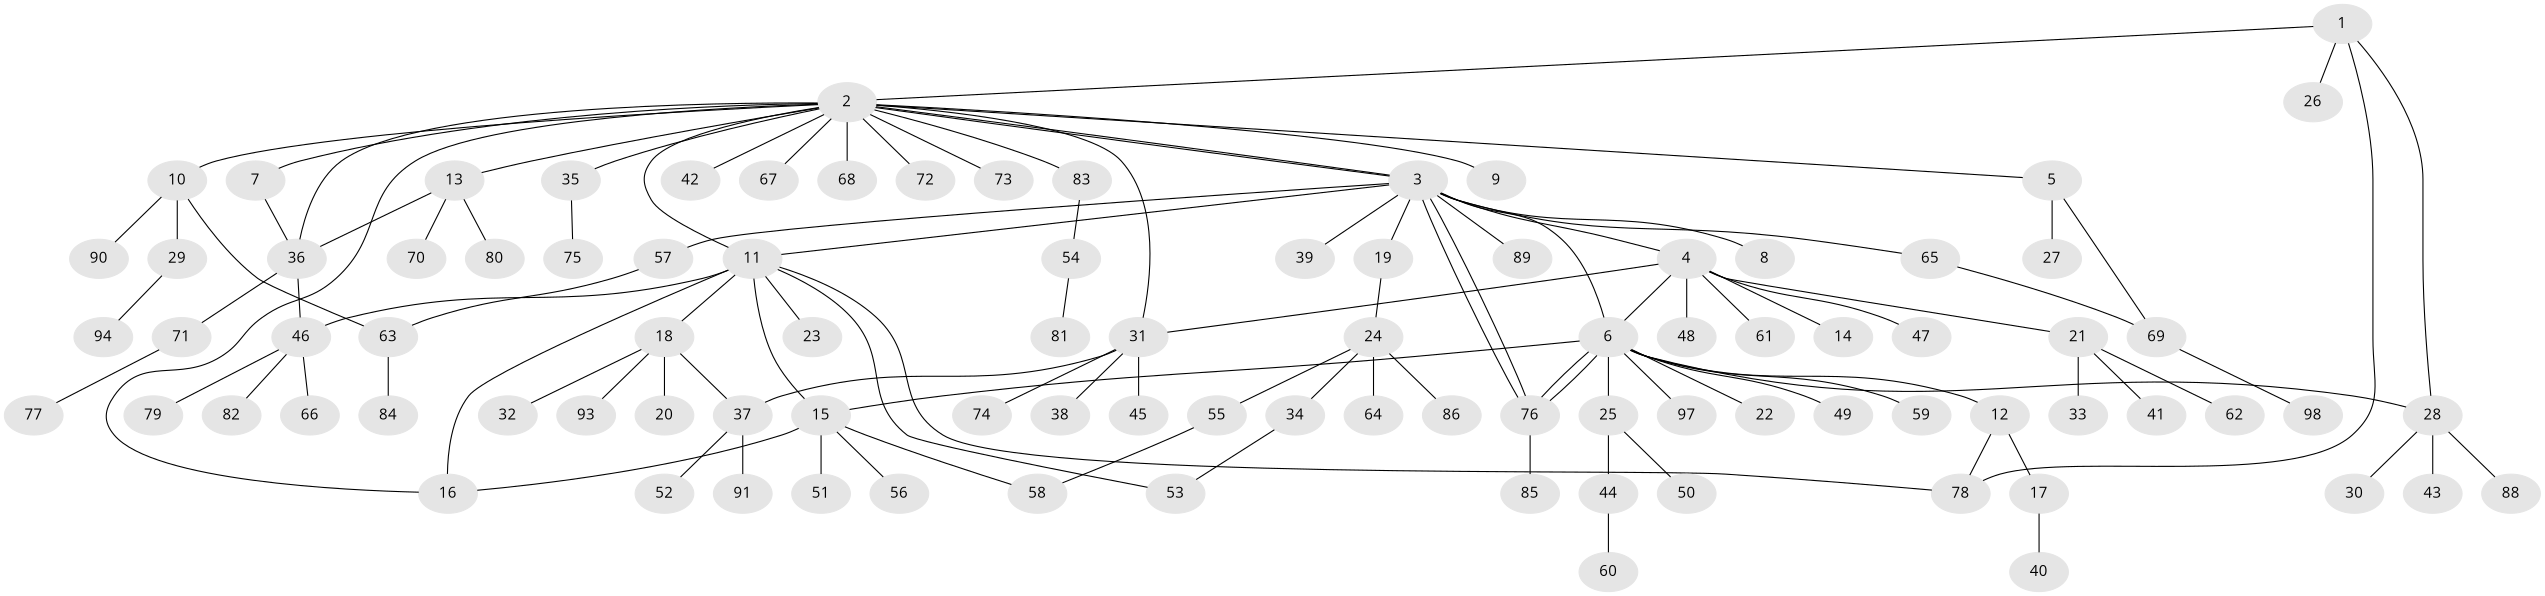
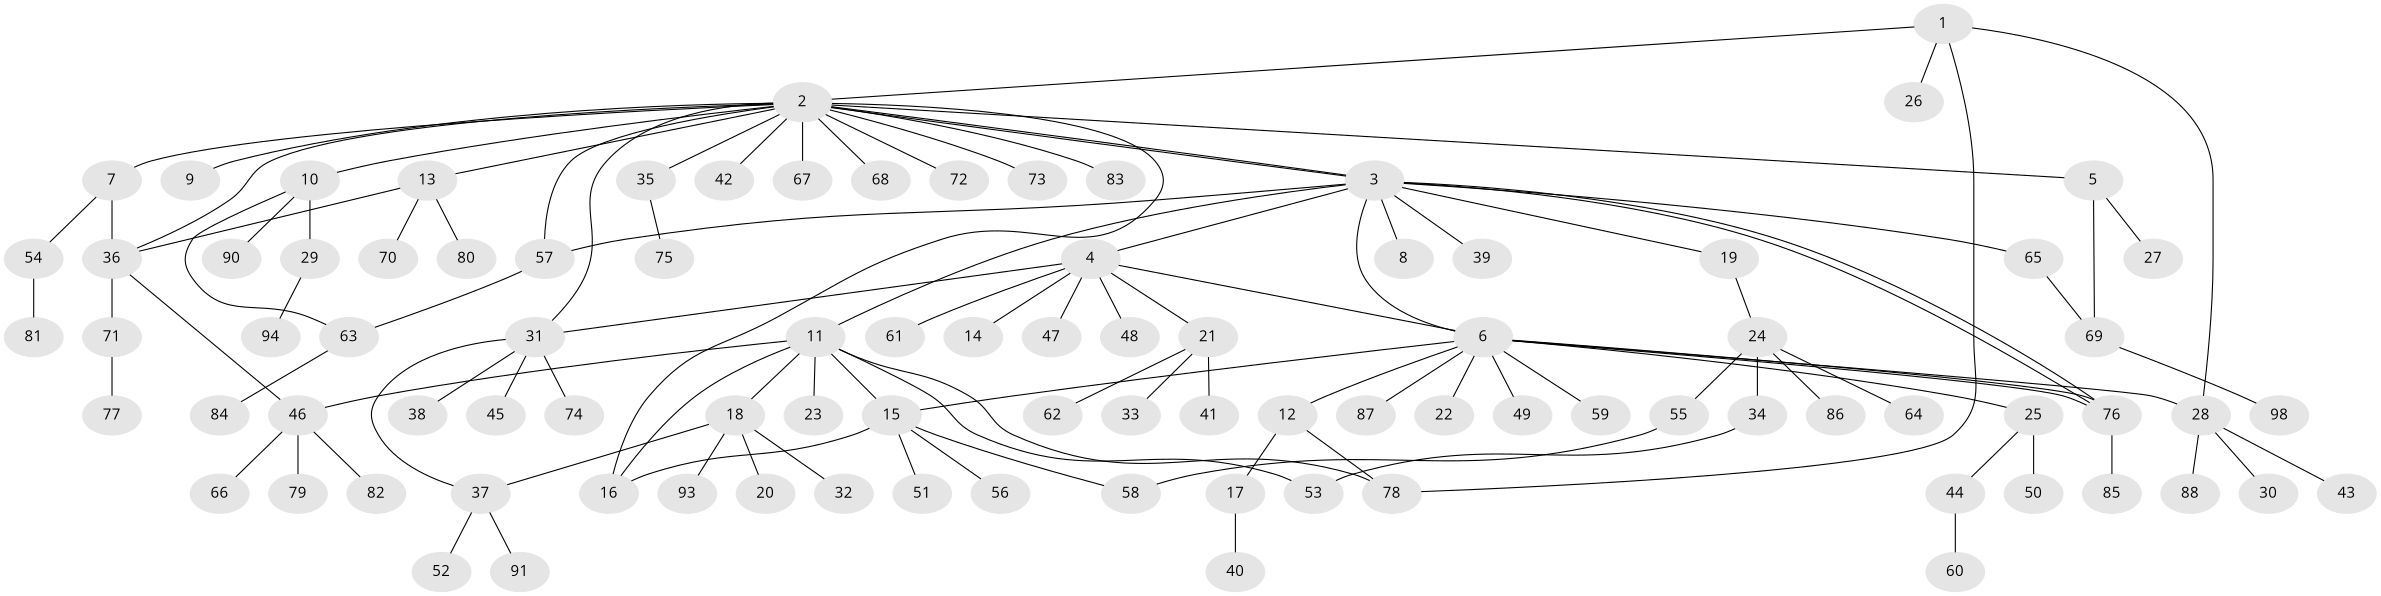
edge "2" -- "11": now "2" -- "57"
edge "83" -- "54": now "7" -- "54"
node "89": removed
node "97": label "97" -> "87"
